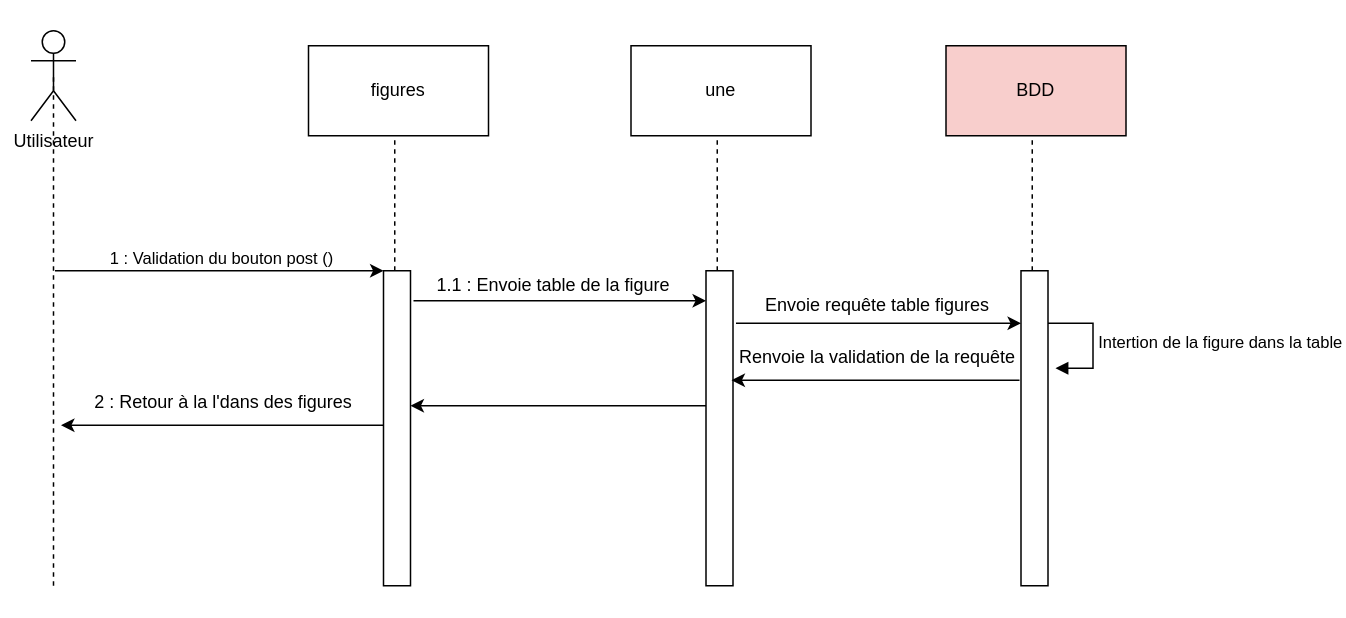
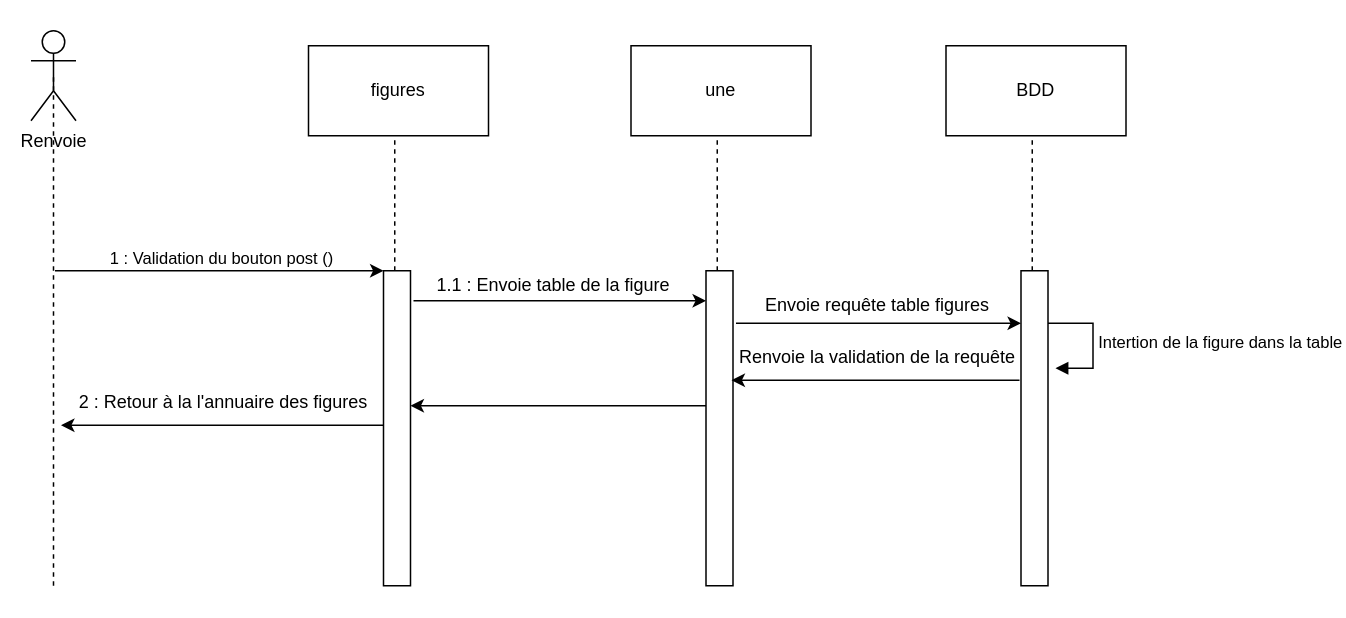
node "BDD": fillcolor #f8cecc -> #ffffff
node "Utilisateur": label "Utilisateur" -> "Renvoie"
node "2 : Retour à la l'dans des figures": label "2 : Retour à la l'dans des figures" -> "2 : Retour à la l'annuaire des figures"
